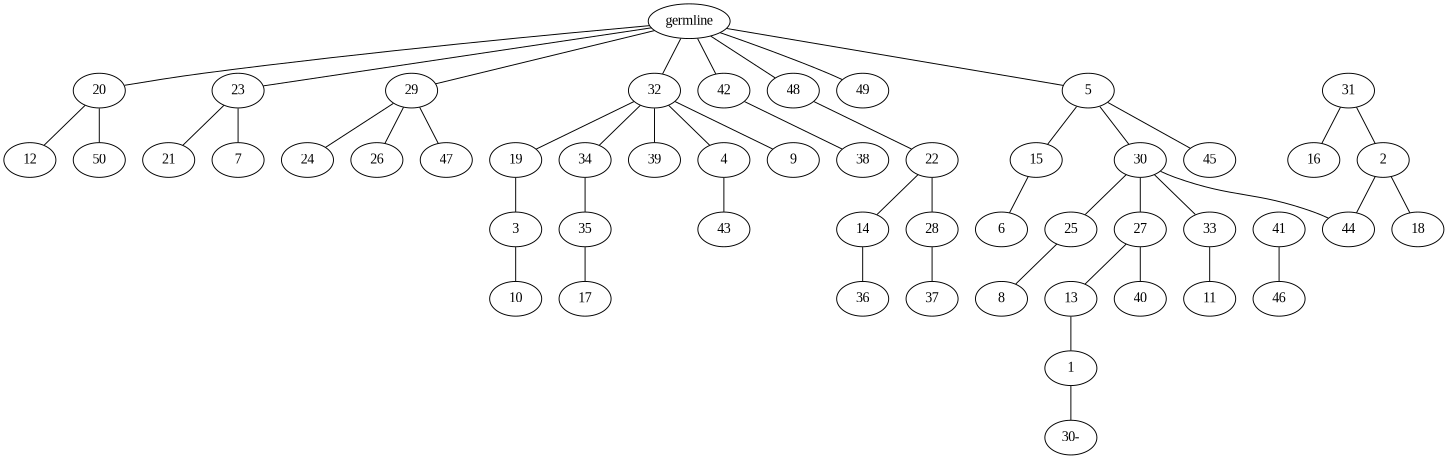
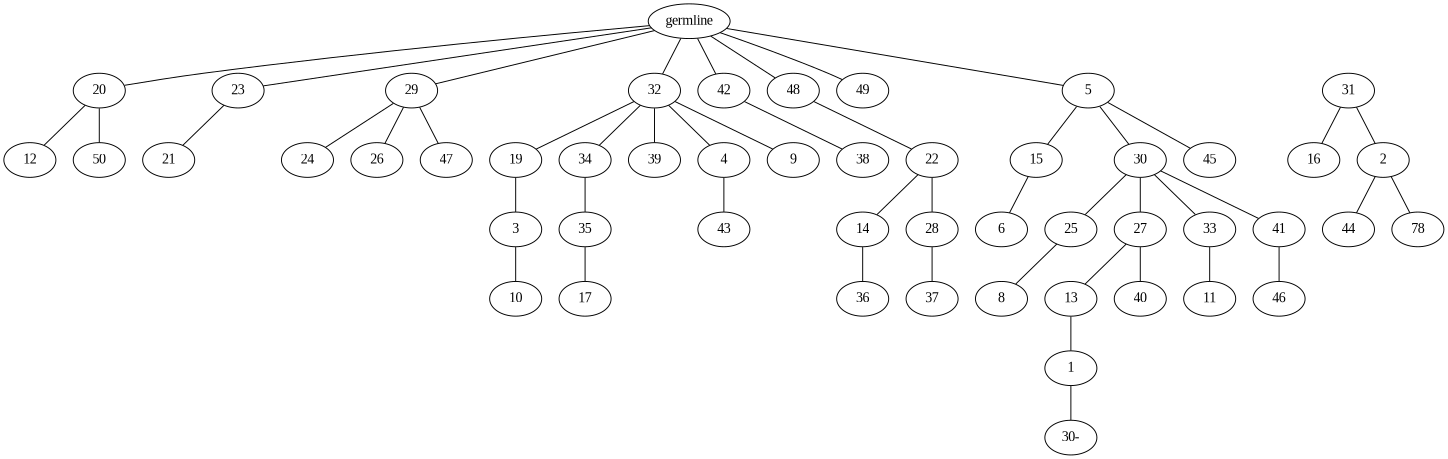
node "7": removed
edge "30" -- "44": now "30" -- "41"
node "18": label "18" -> "78"
